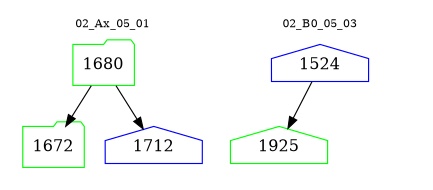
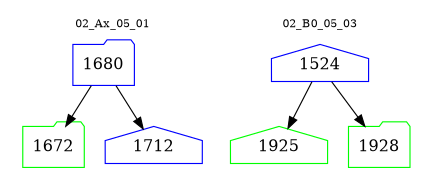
node "1680": color green -> blue
node "1928": added
